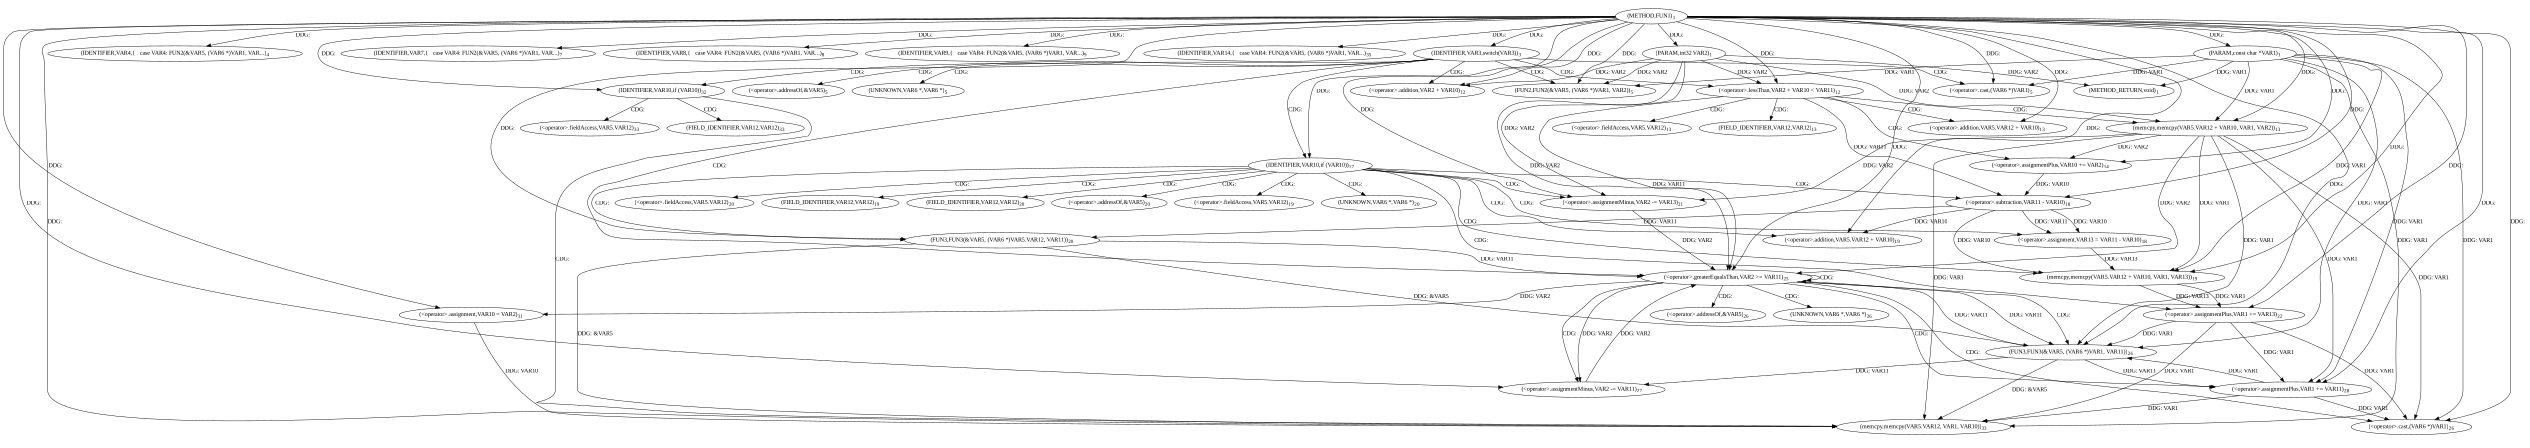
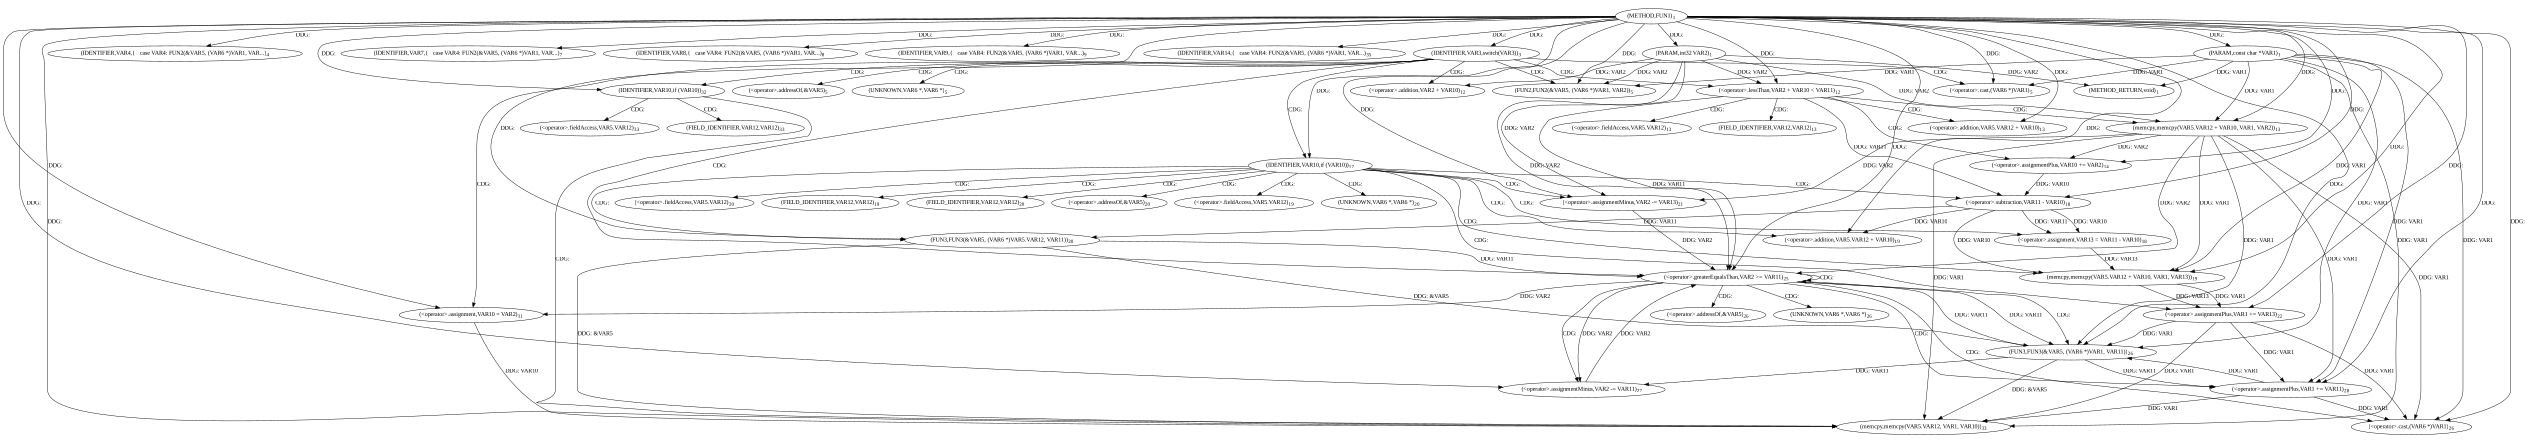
edge "(IDENTIFIER,VAR3,switch(VAR3))" -> "(<operator>.assignment,VAR10 = VAR2)": added, label "CDG:"
edge "(METHOD,FUN1)" -> "(<operator>.addition,VAR2 + VAR10)": removed, label "DDG:"
